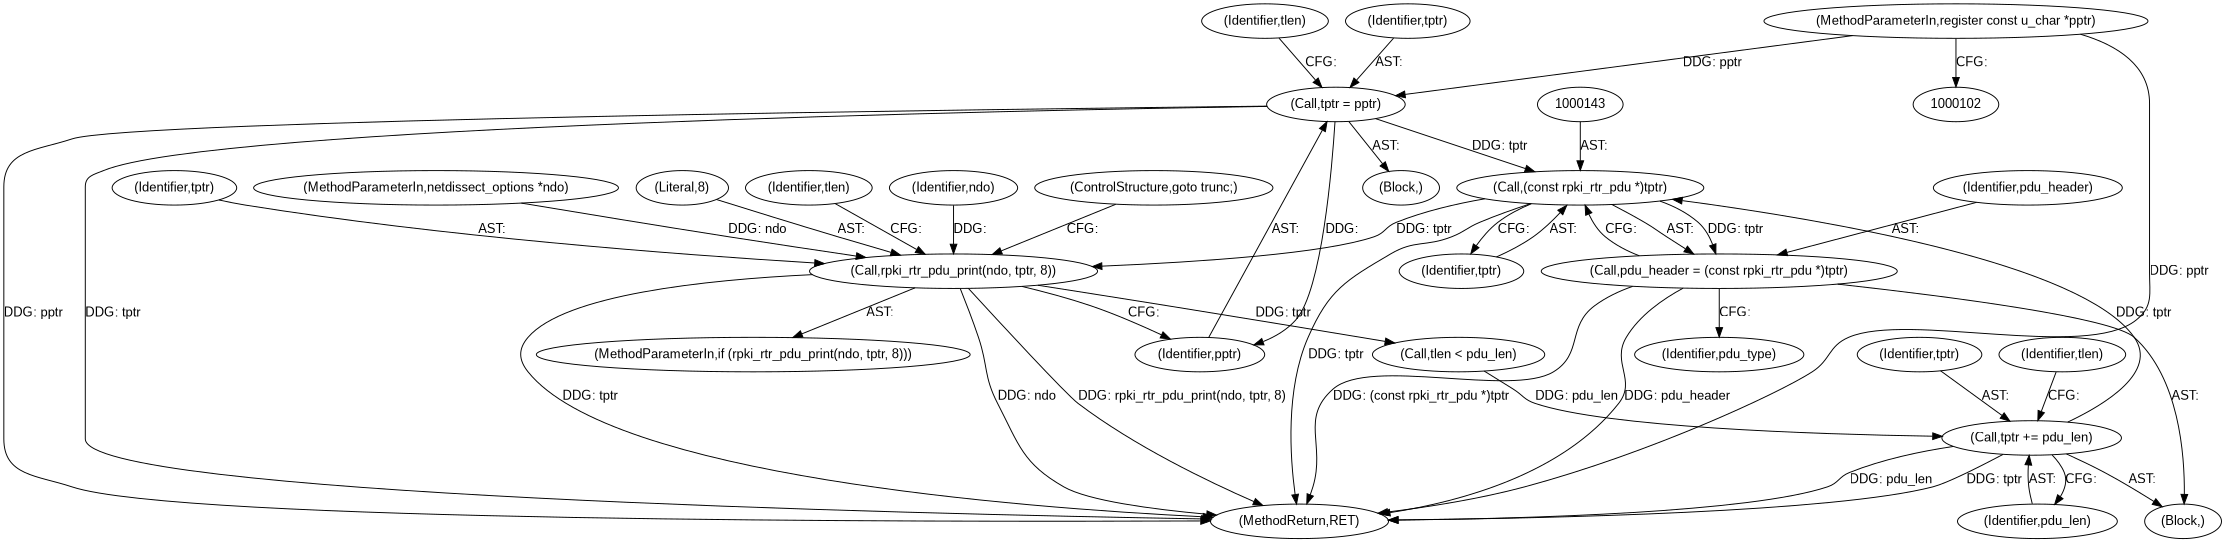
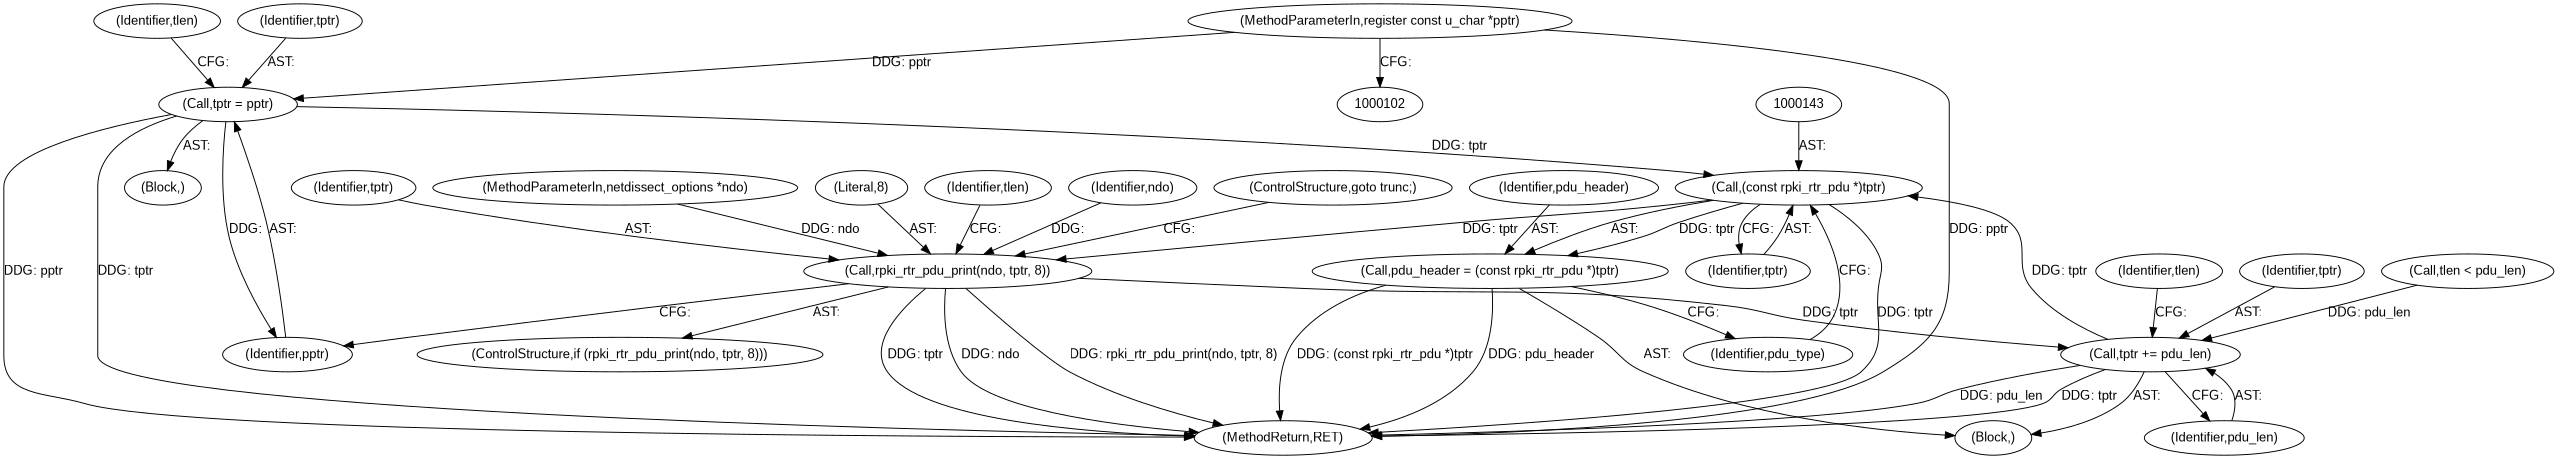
edge "(Call,pdu_header = (const rpki_rtr_pdu *)tptr)" -> "(Call,(const rpki_rtr_pdu *)tptr)": now "(Identifier,pdu_type)" -> "(Call,(const rpki_rtr_pdu *)tptr)"
edge "(Call,rpki_rtr_pdu_print(ndo, tptr, 8))" -> "(Call,tlen < pdu_len)": now "(Call,rpki_rtr_pdu_print(ndo, tptr, 8))" -> "(Call,tptr += pdu_len)"
node "(MethodParameterIn,if (rpki_rtr_pdu_print(ndo, tptr, 8)))": label "(MethodParameterIn,if (rpki_rtr_pdu_print(ndo, tptr, 8)))" -> "(ControlStructure,if (rpki_rtr_pdu_print(ndo, tptr, 8)))"
